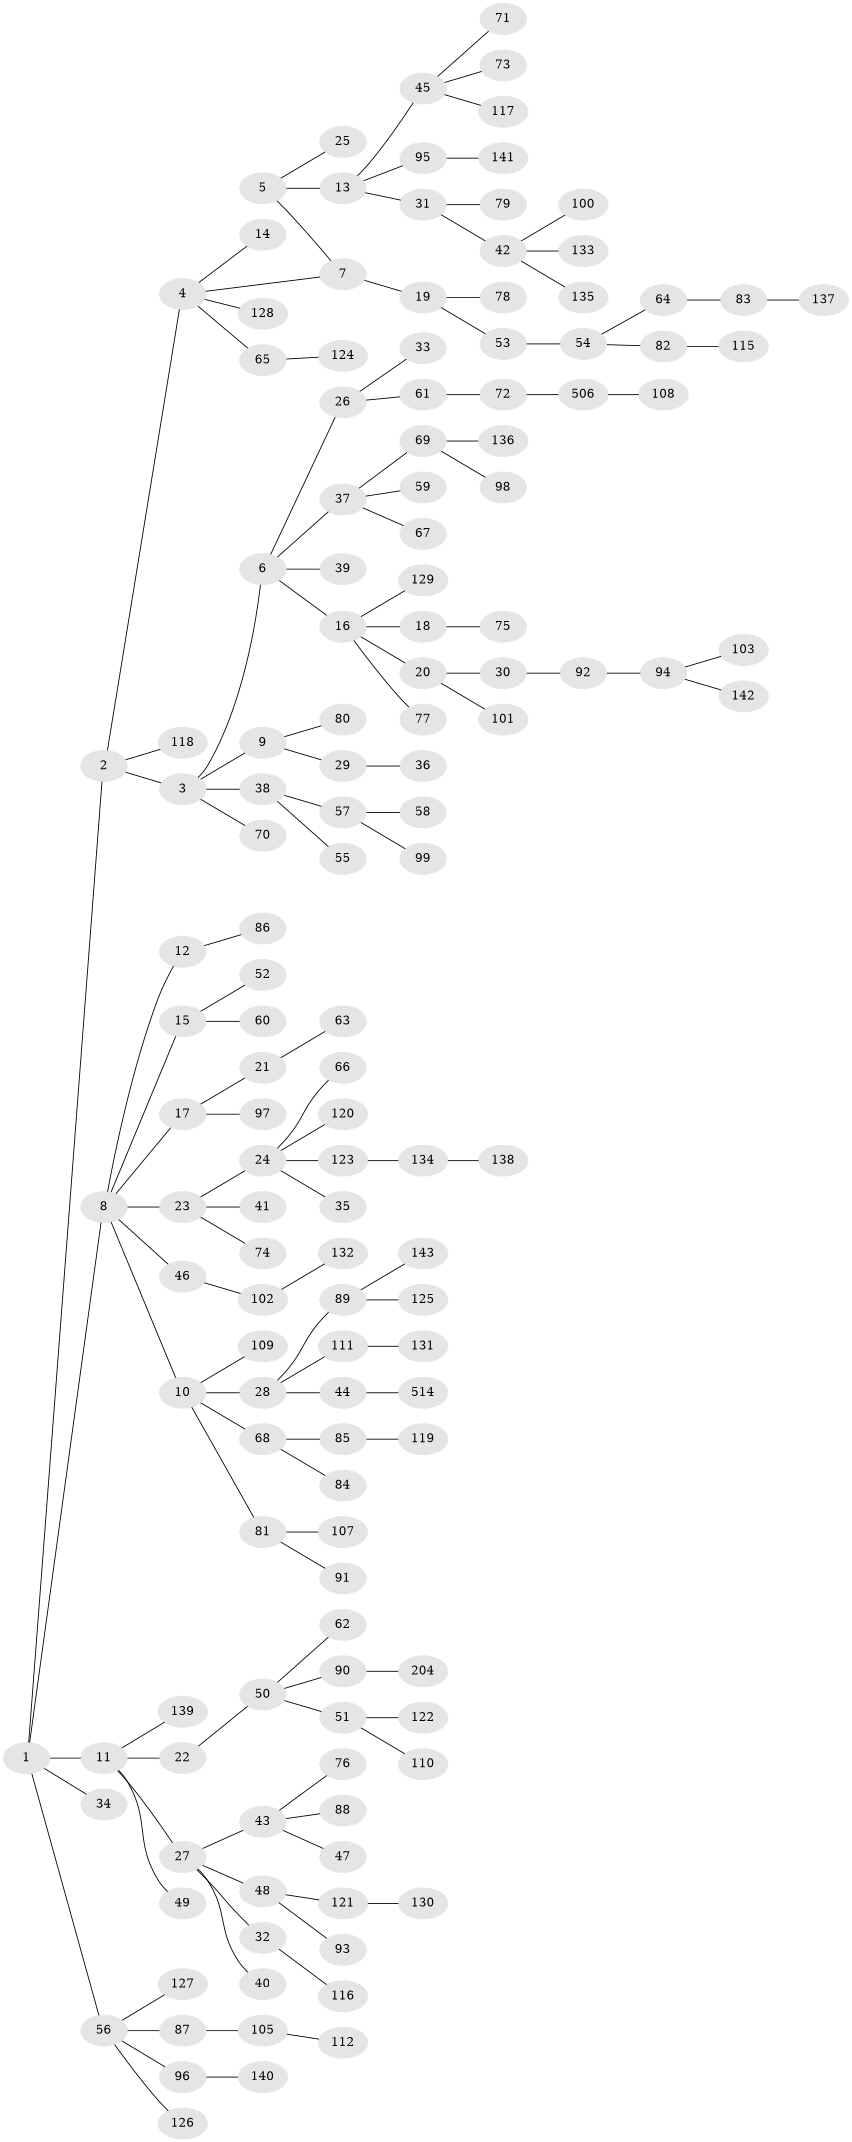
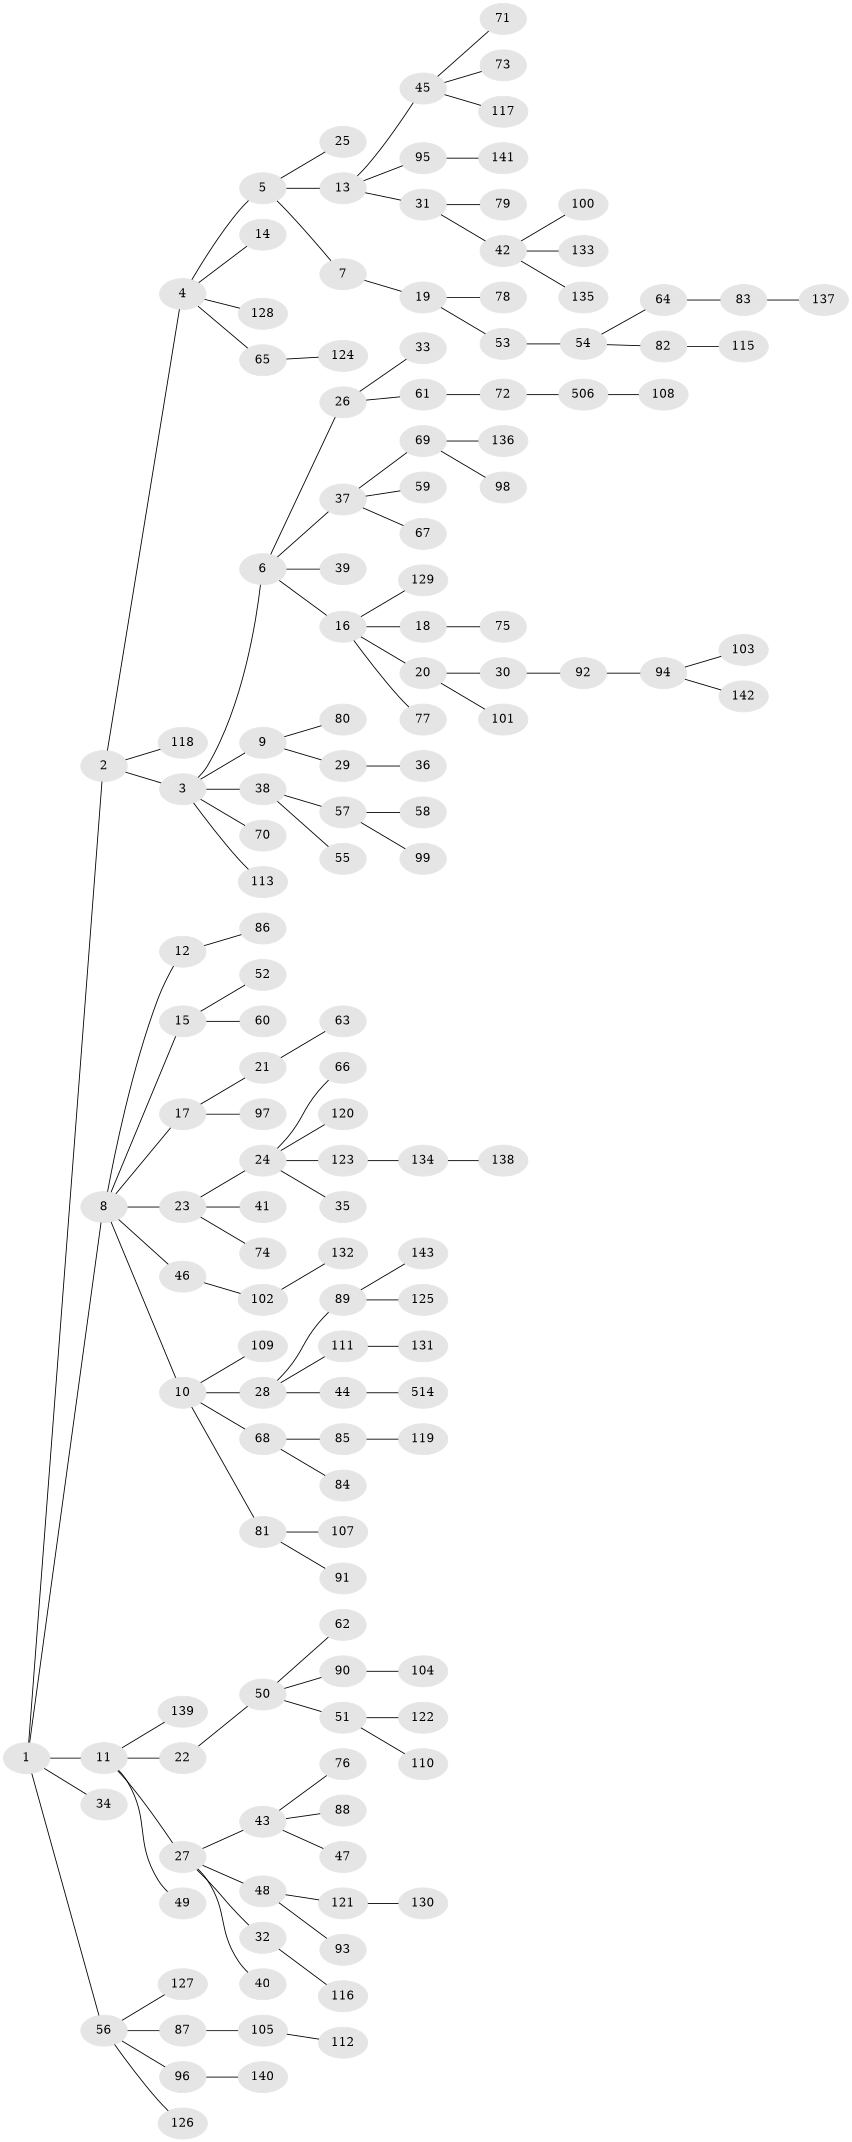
edge "7" -- "4": now "5" -- "4"
node "113": added
node "204": label "204" -> "104"
